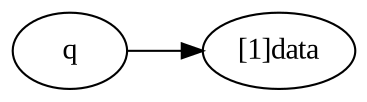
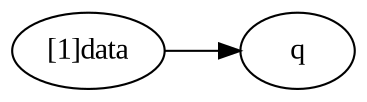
edge "q" -> "[1]data": reversed
